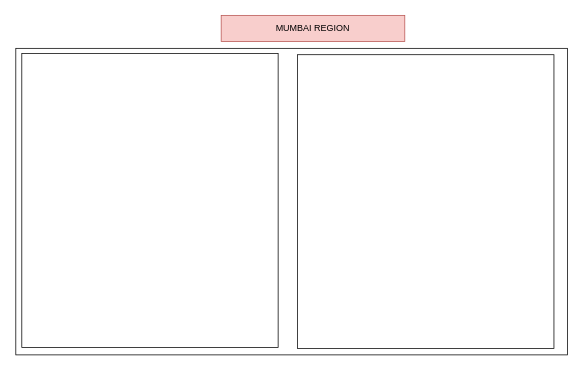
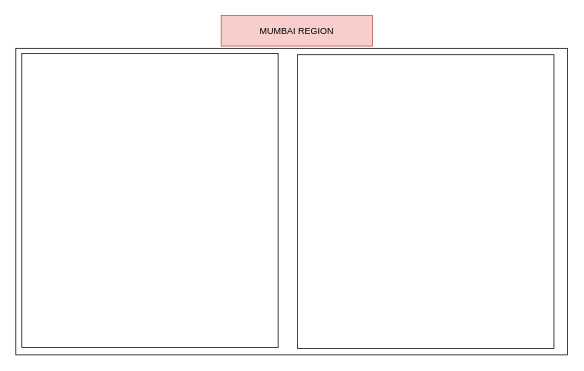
node "MUMBAI REGION": size 184x26 -> 152x31
